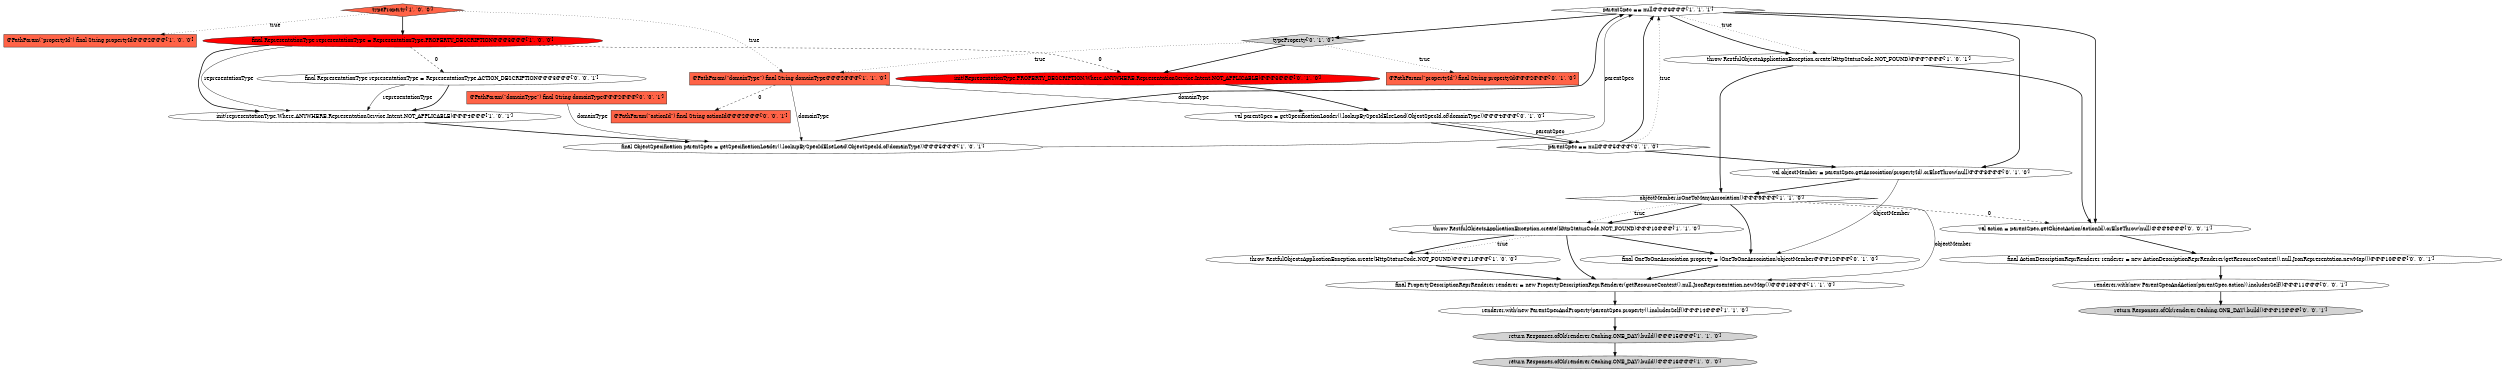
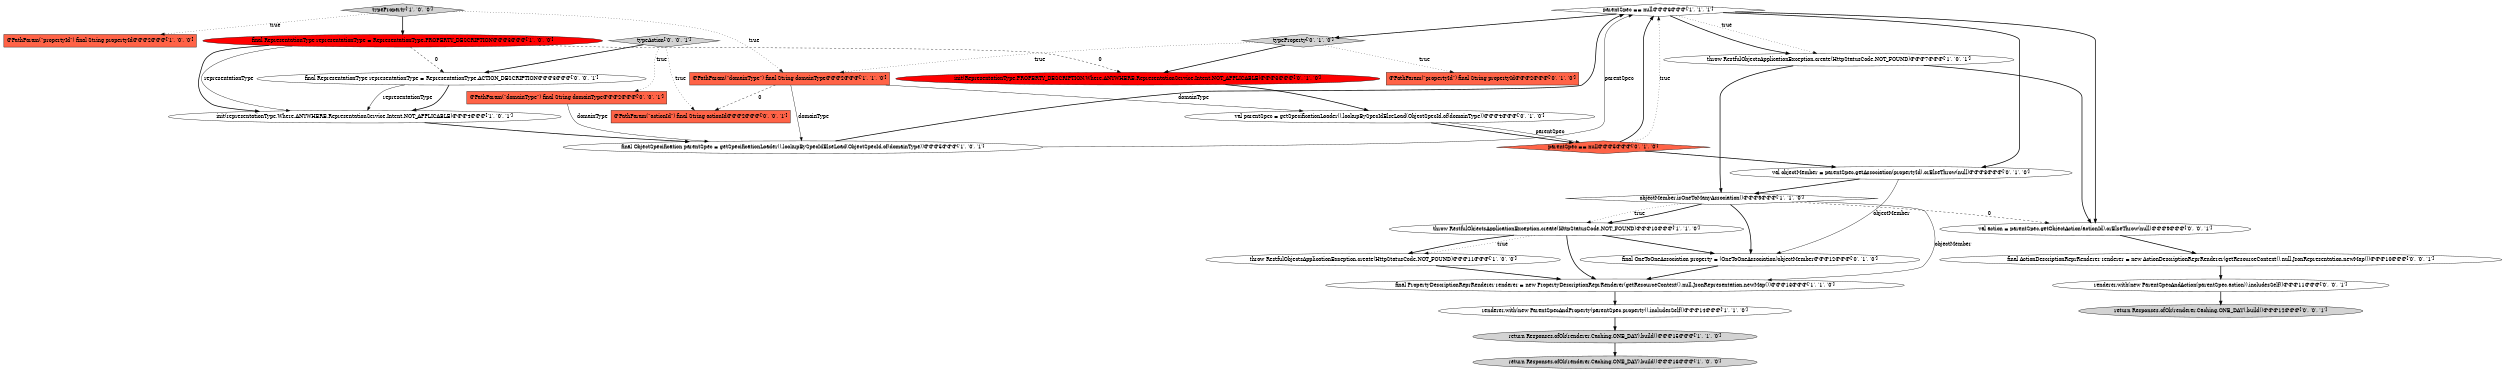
node "typeProperty['1', '0', '0']": fillcolor tomato -> lightgray
node "typeAction['0', '0', '1']": added
node "parentSpec == null@@@5@@@['0', '1', '0']": fillcolor white -> tomato
